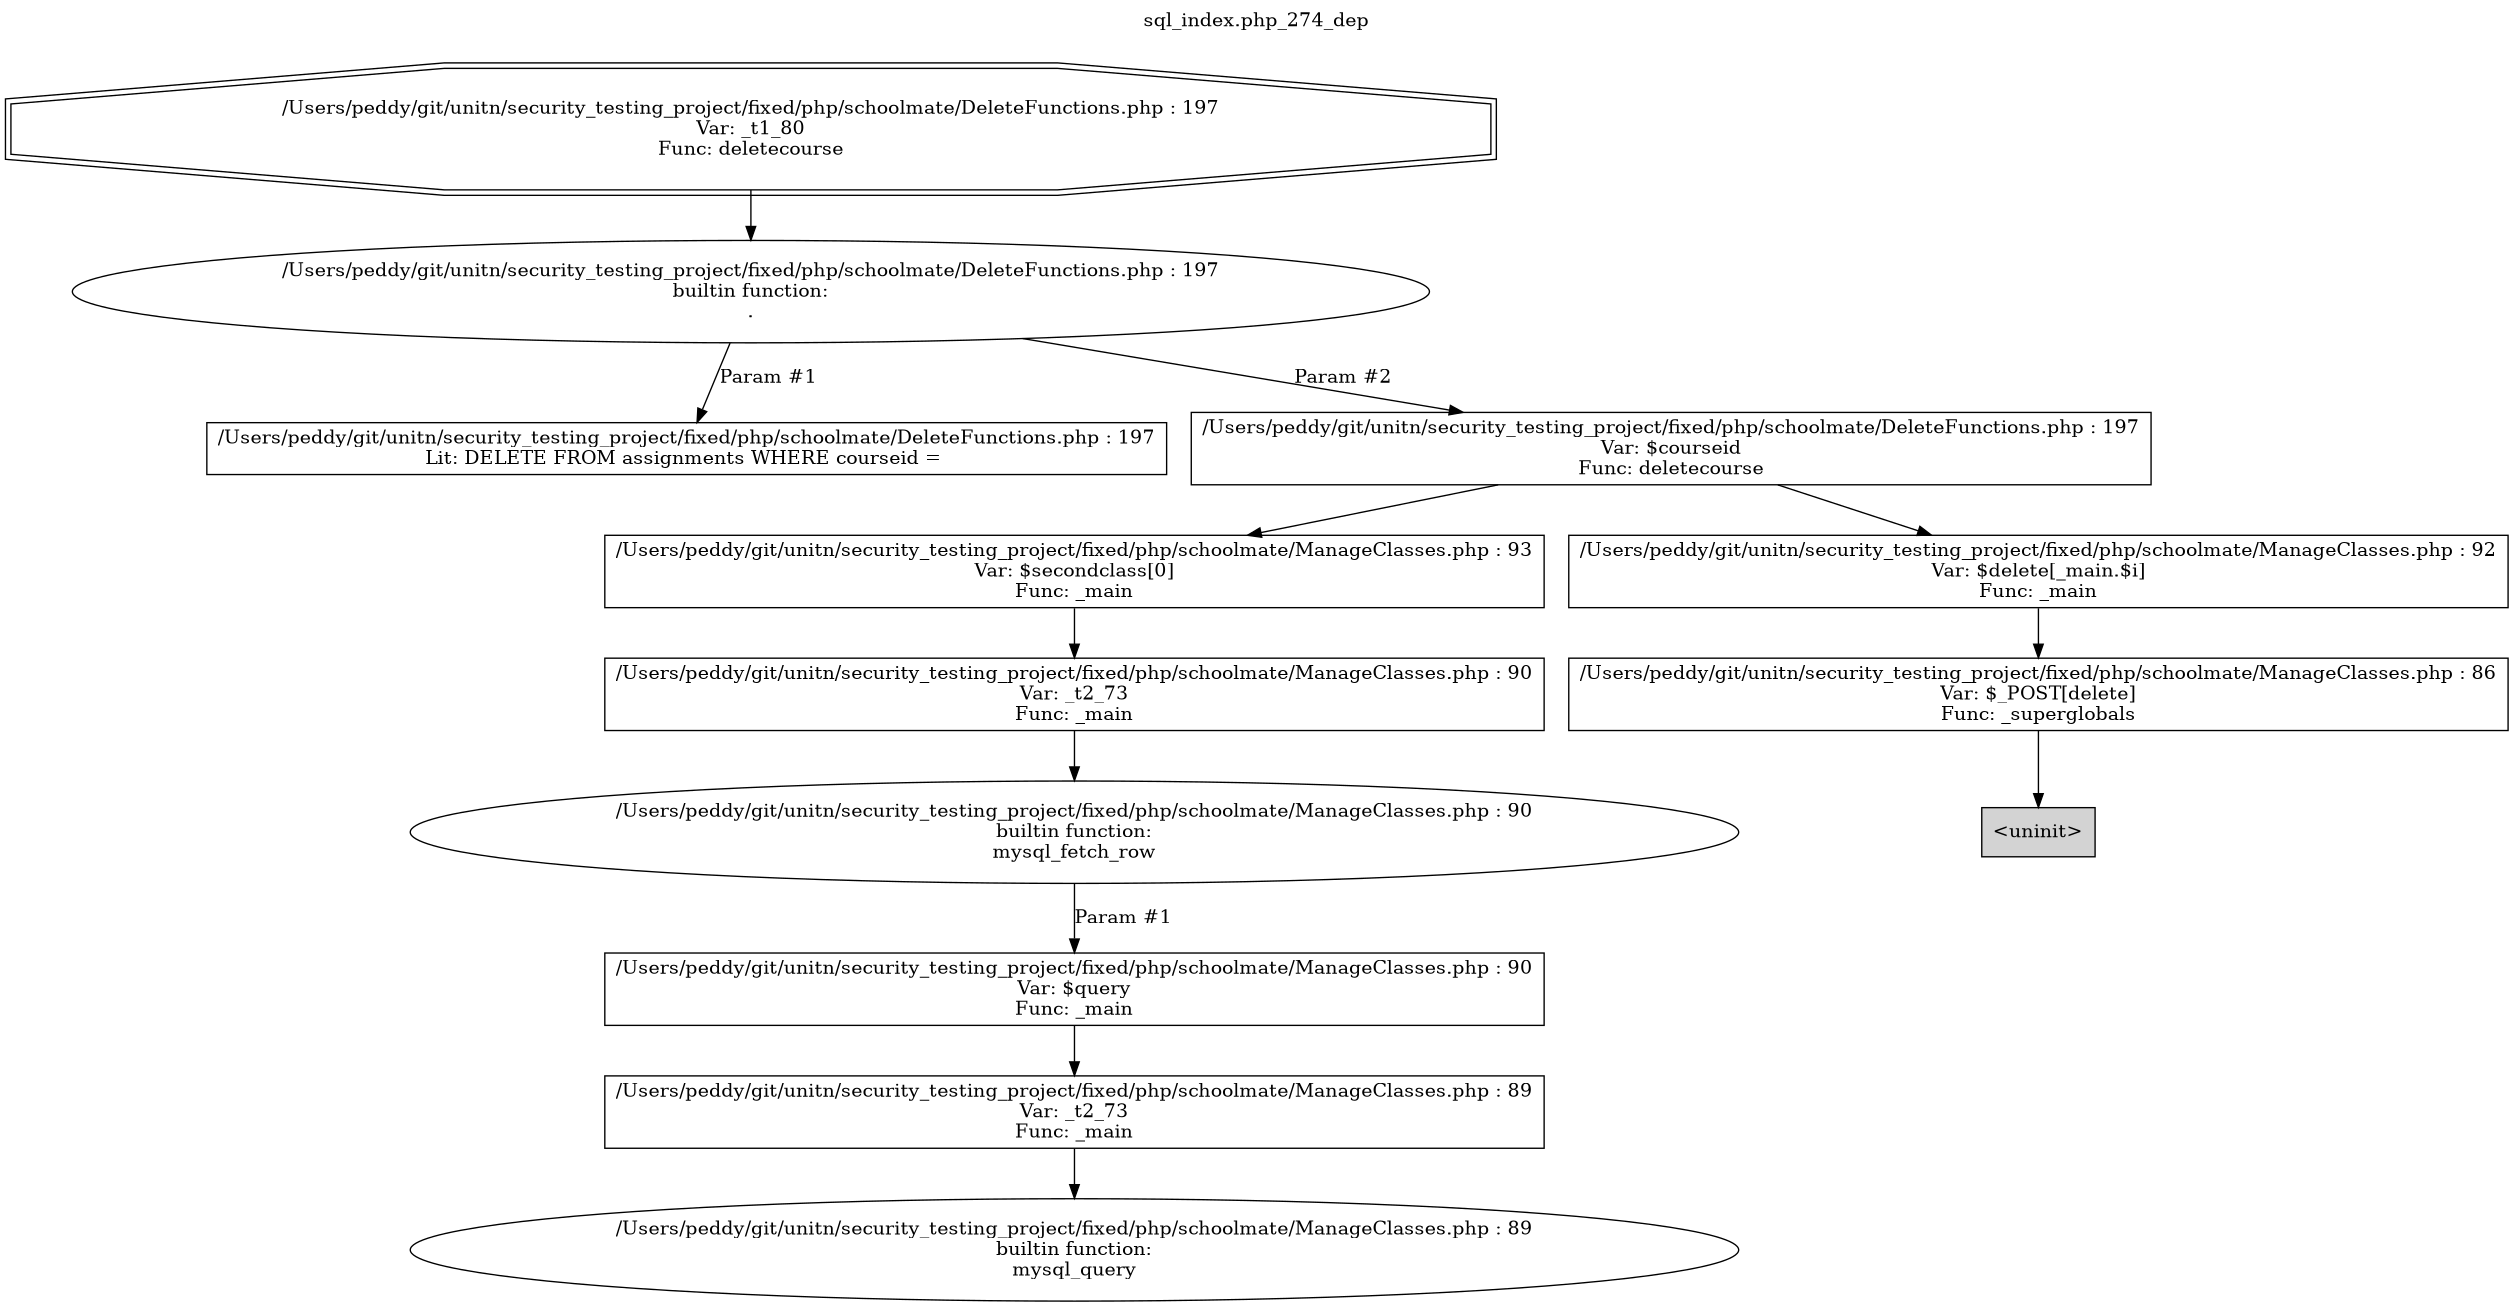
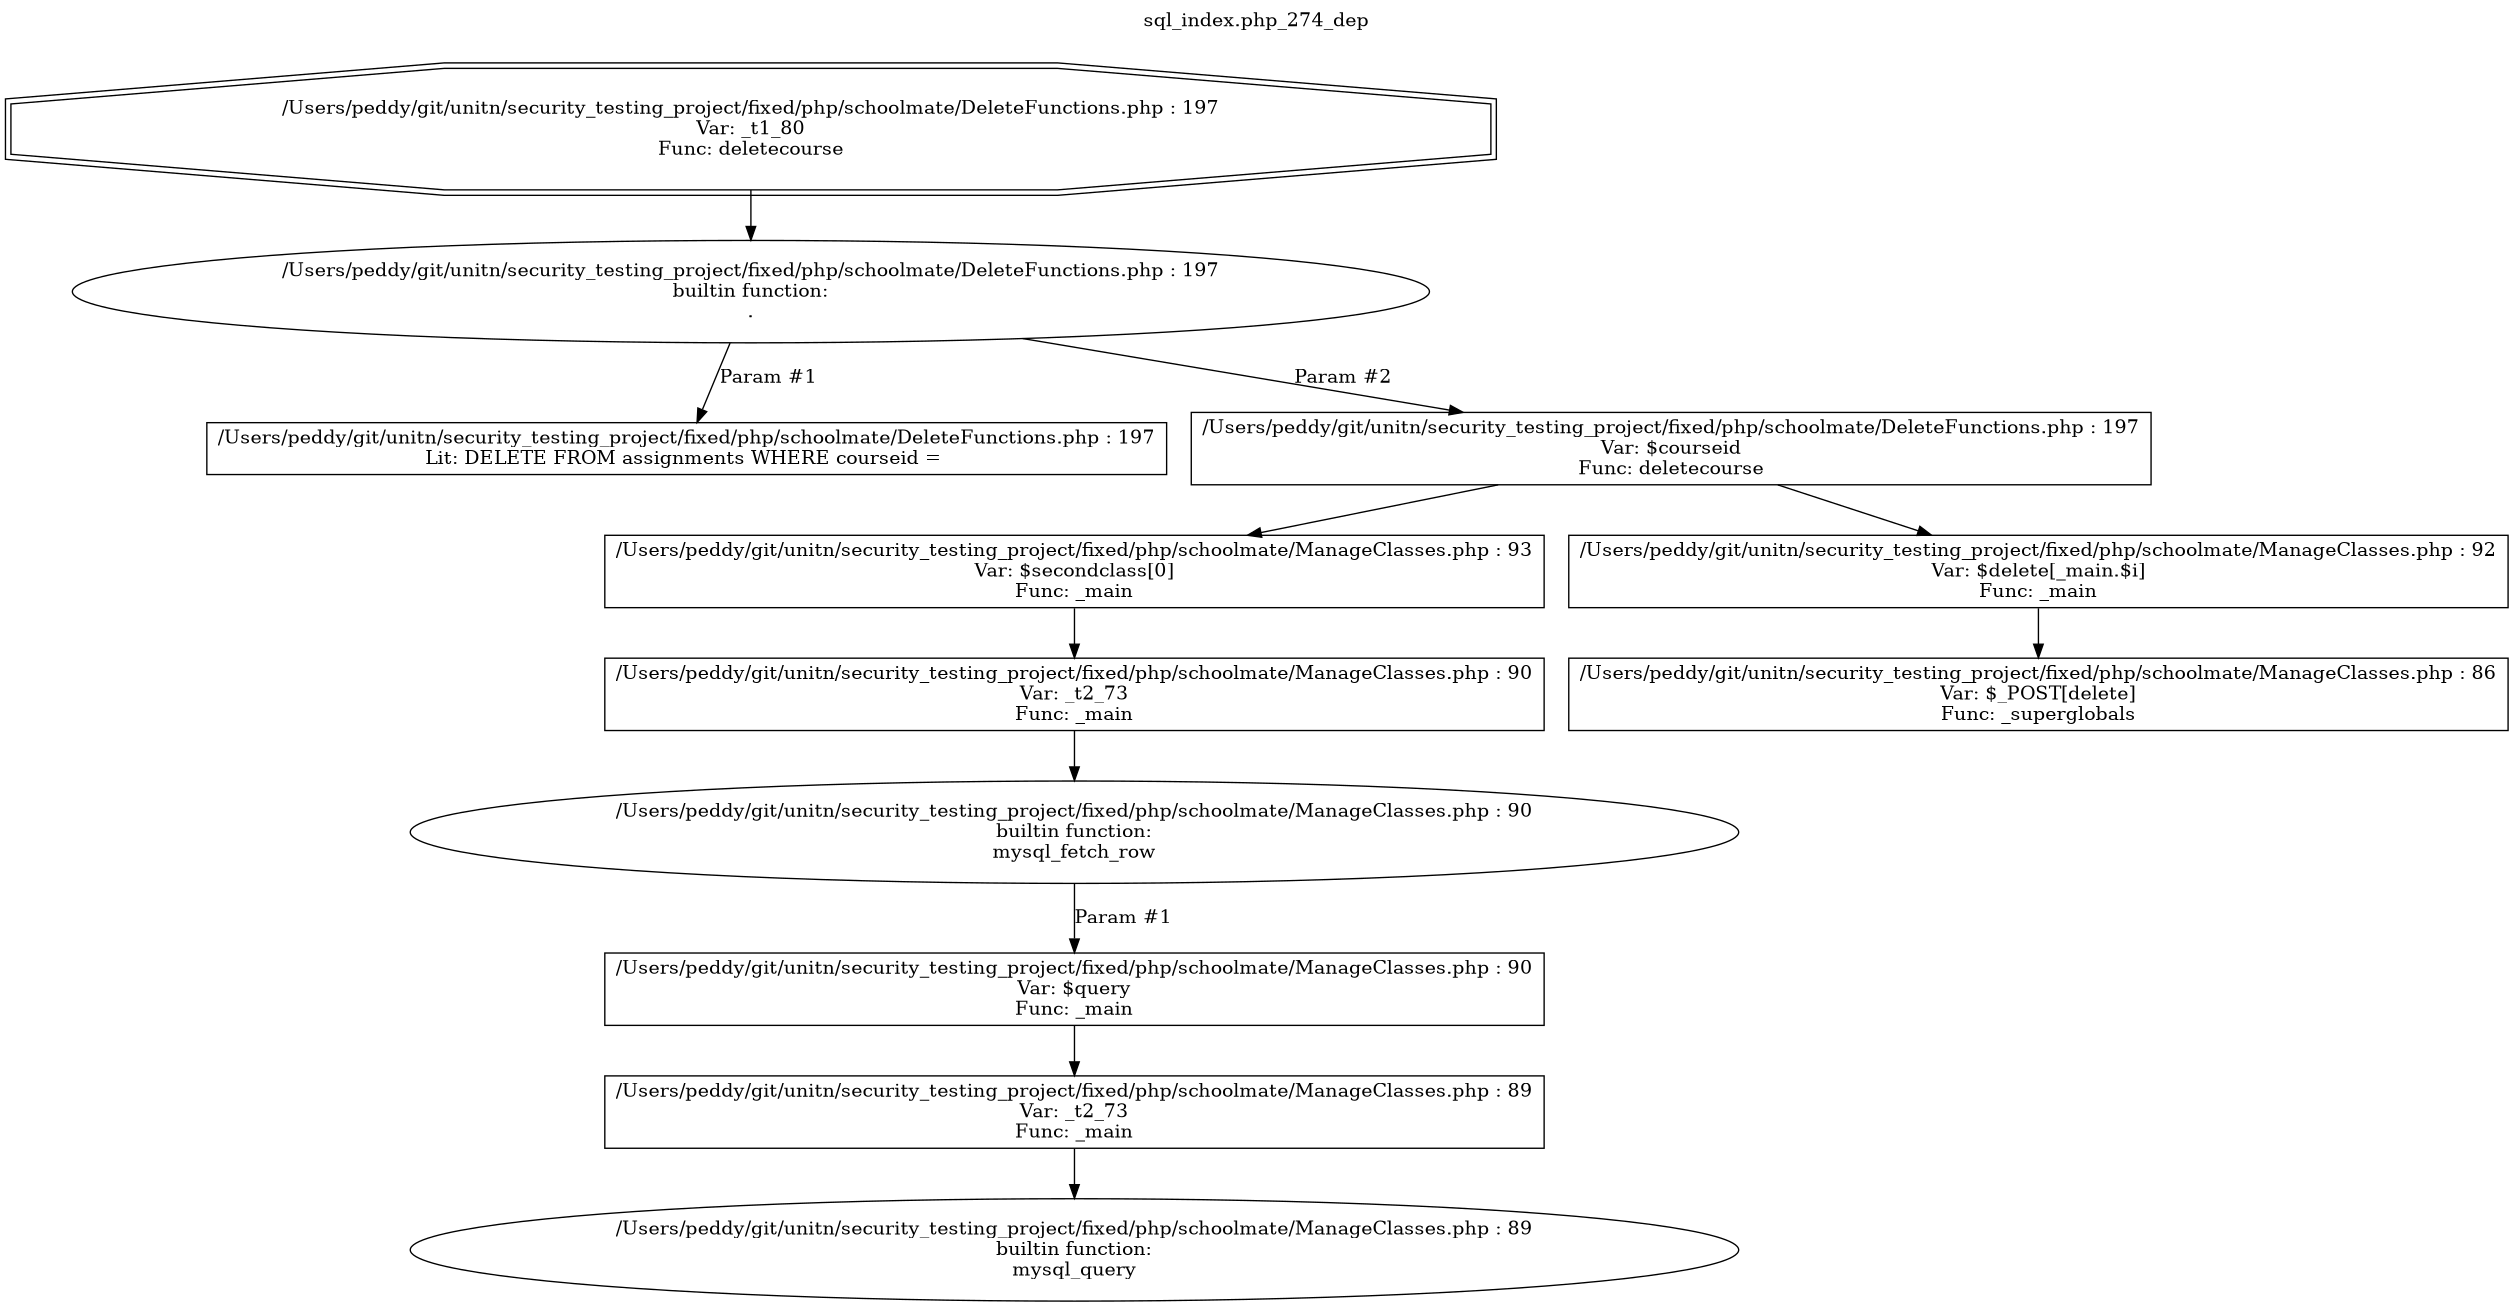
node "<uninit>": removed
